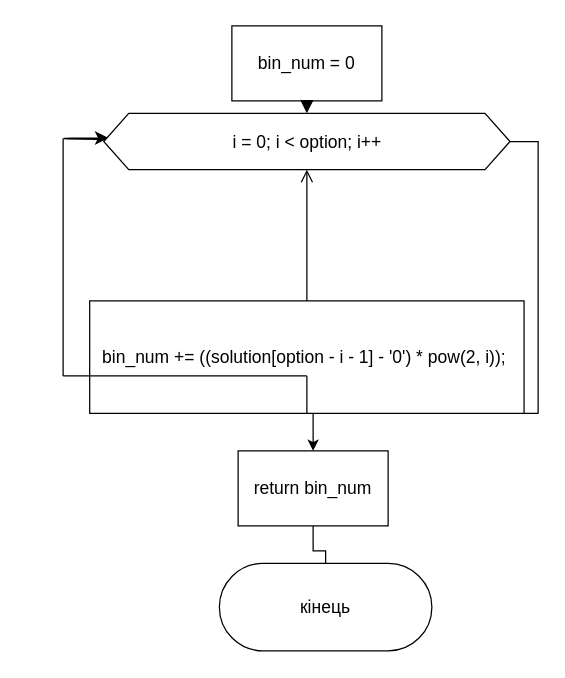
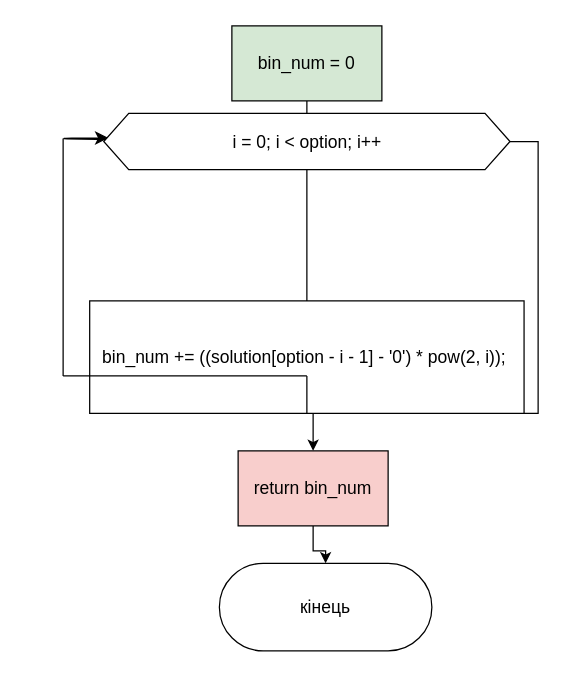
node "bin_num = 0": fillcolor #ffffff -> #d5e8d4
edge "bin_num = 0" -> "i = 0; i < option; i++": arrowhead block -> none
edge "bin_num += ((solution[option - i - 1] - '0') * pow(2, i));" -> "i = 0; i < option; i++": arrowhead open -> none
node "return bin_num": fillcolor #ffffff -> #f8cecc
edge "return bin_num" -- "кінець": arrowhead none -> classic
